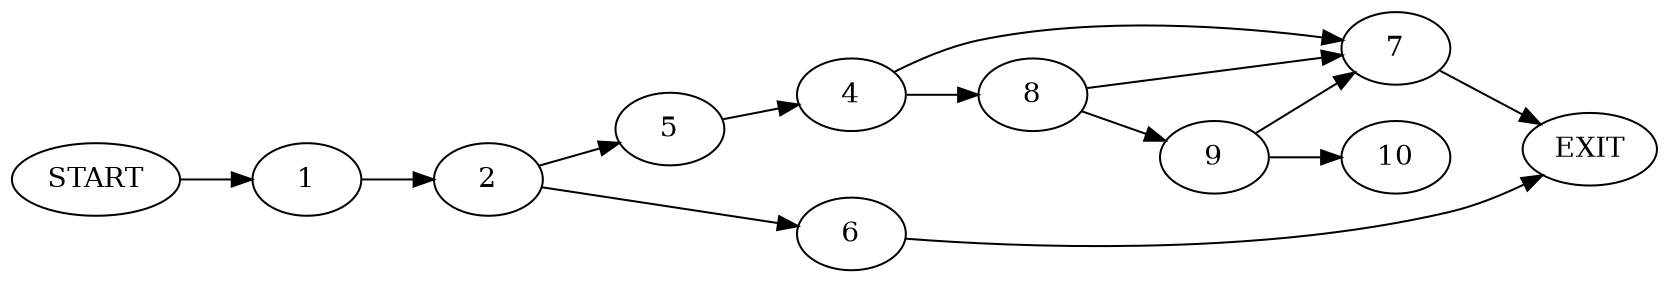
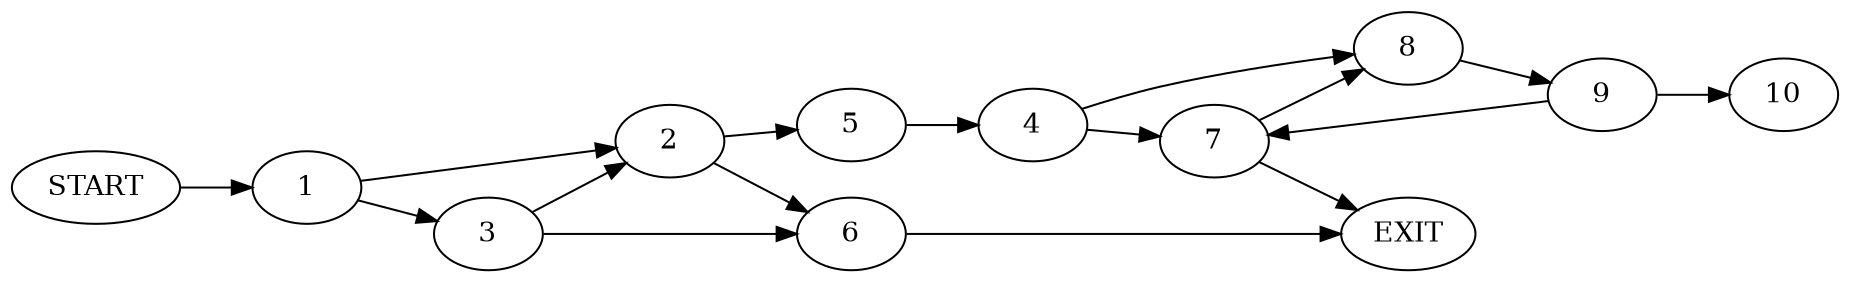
edge "8" -> "7": reversed
node "3": added
